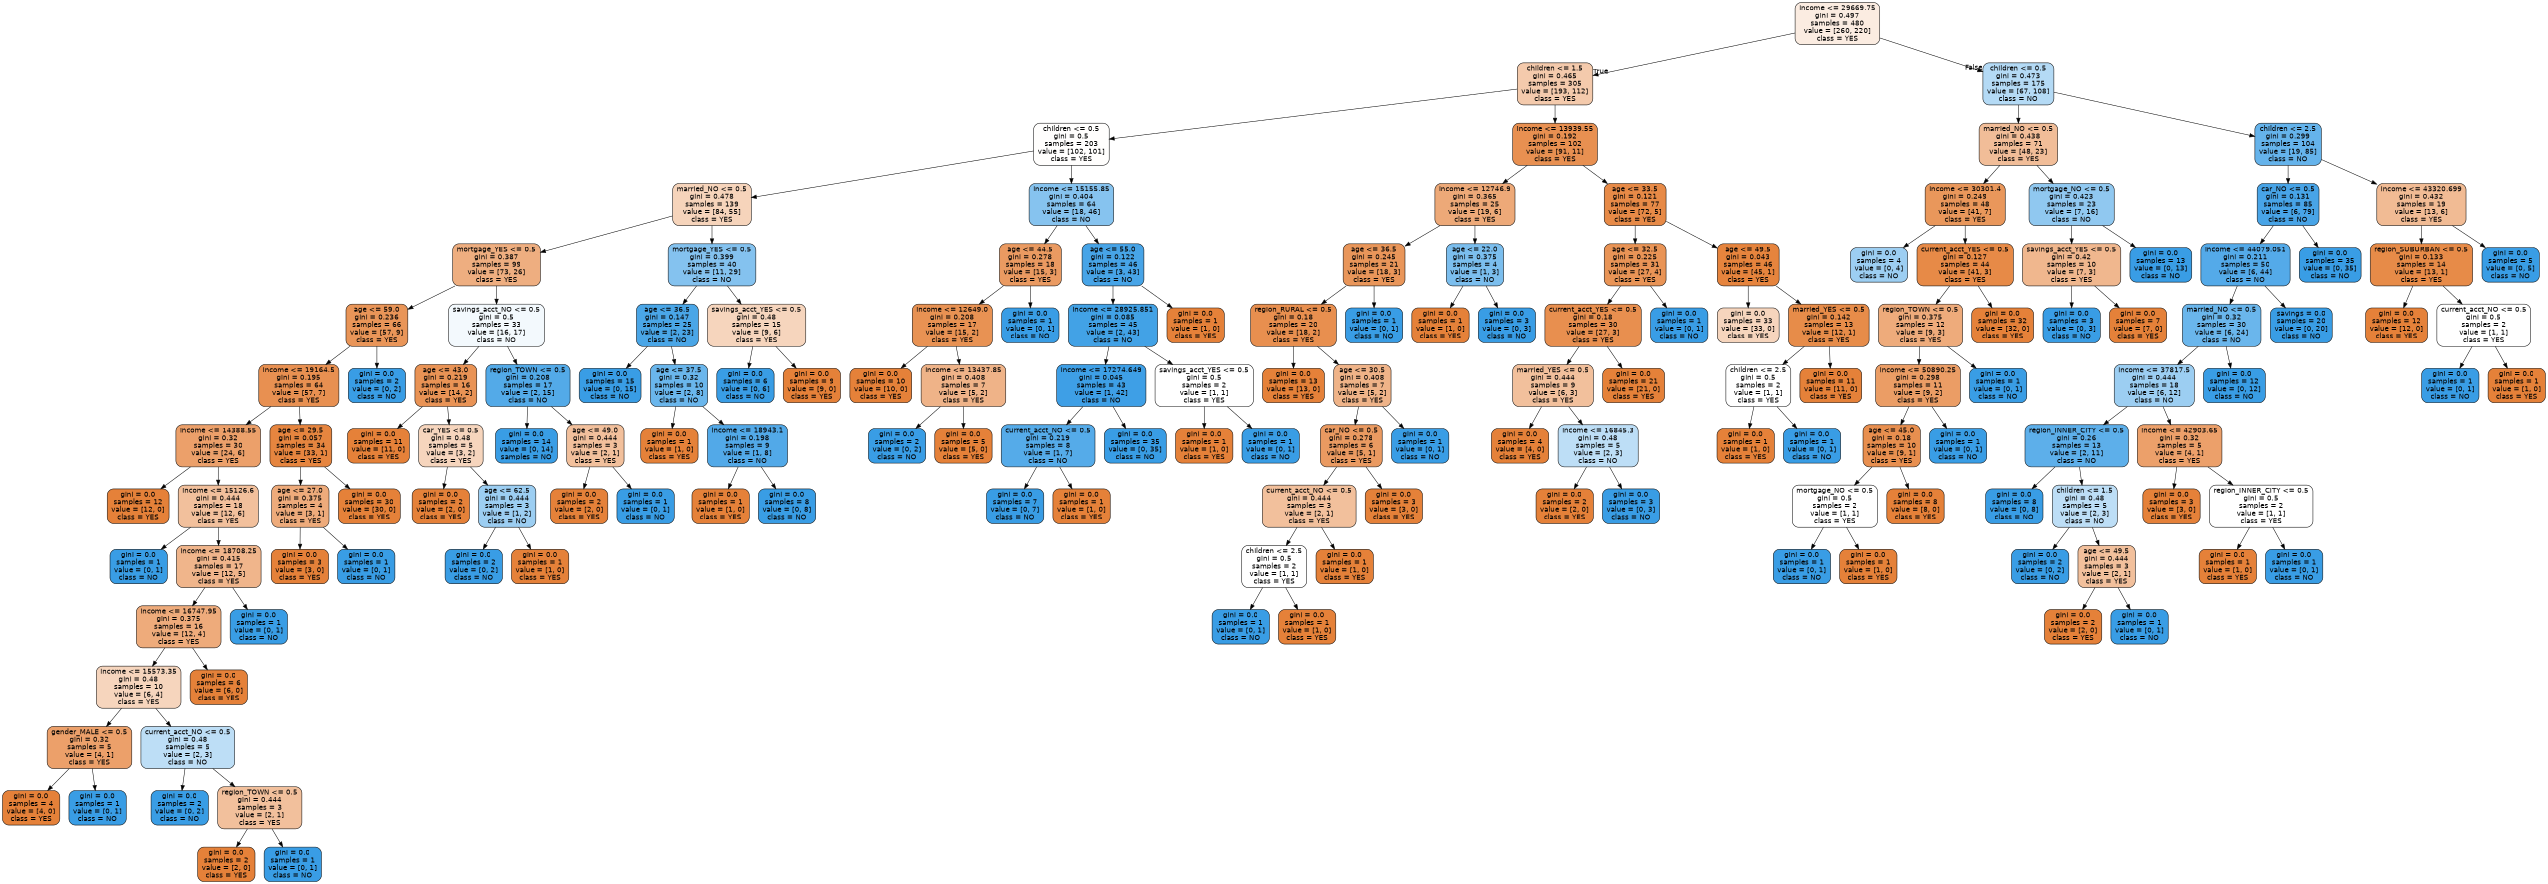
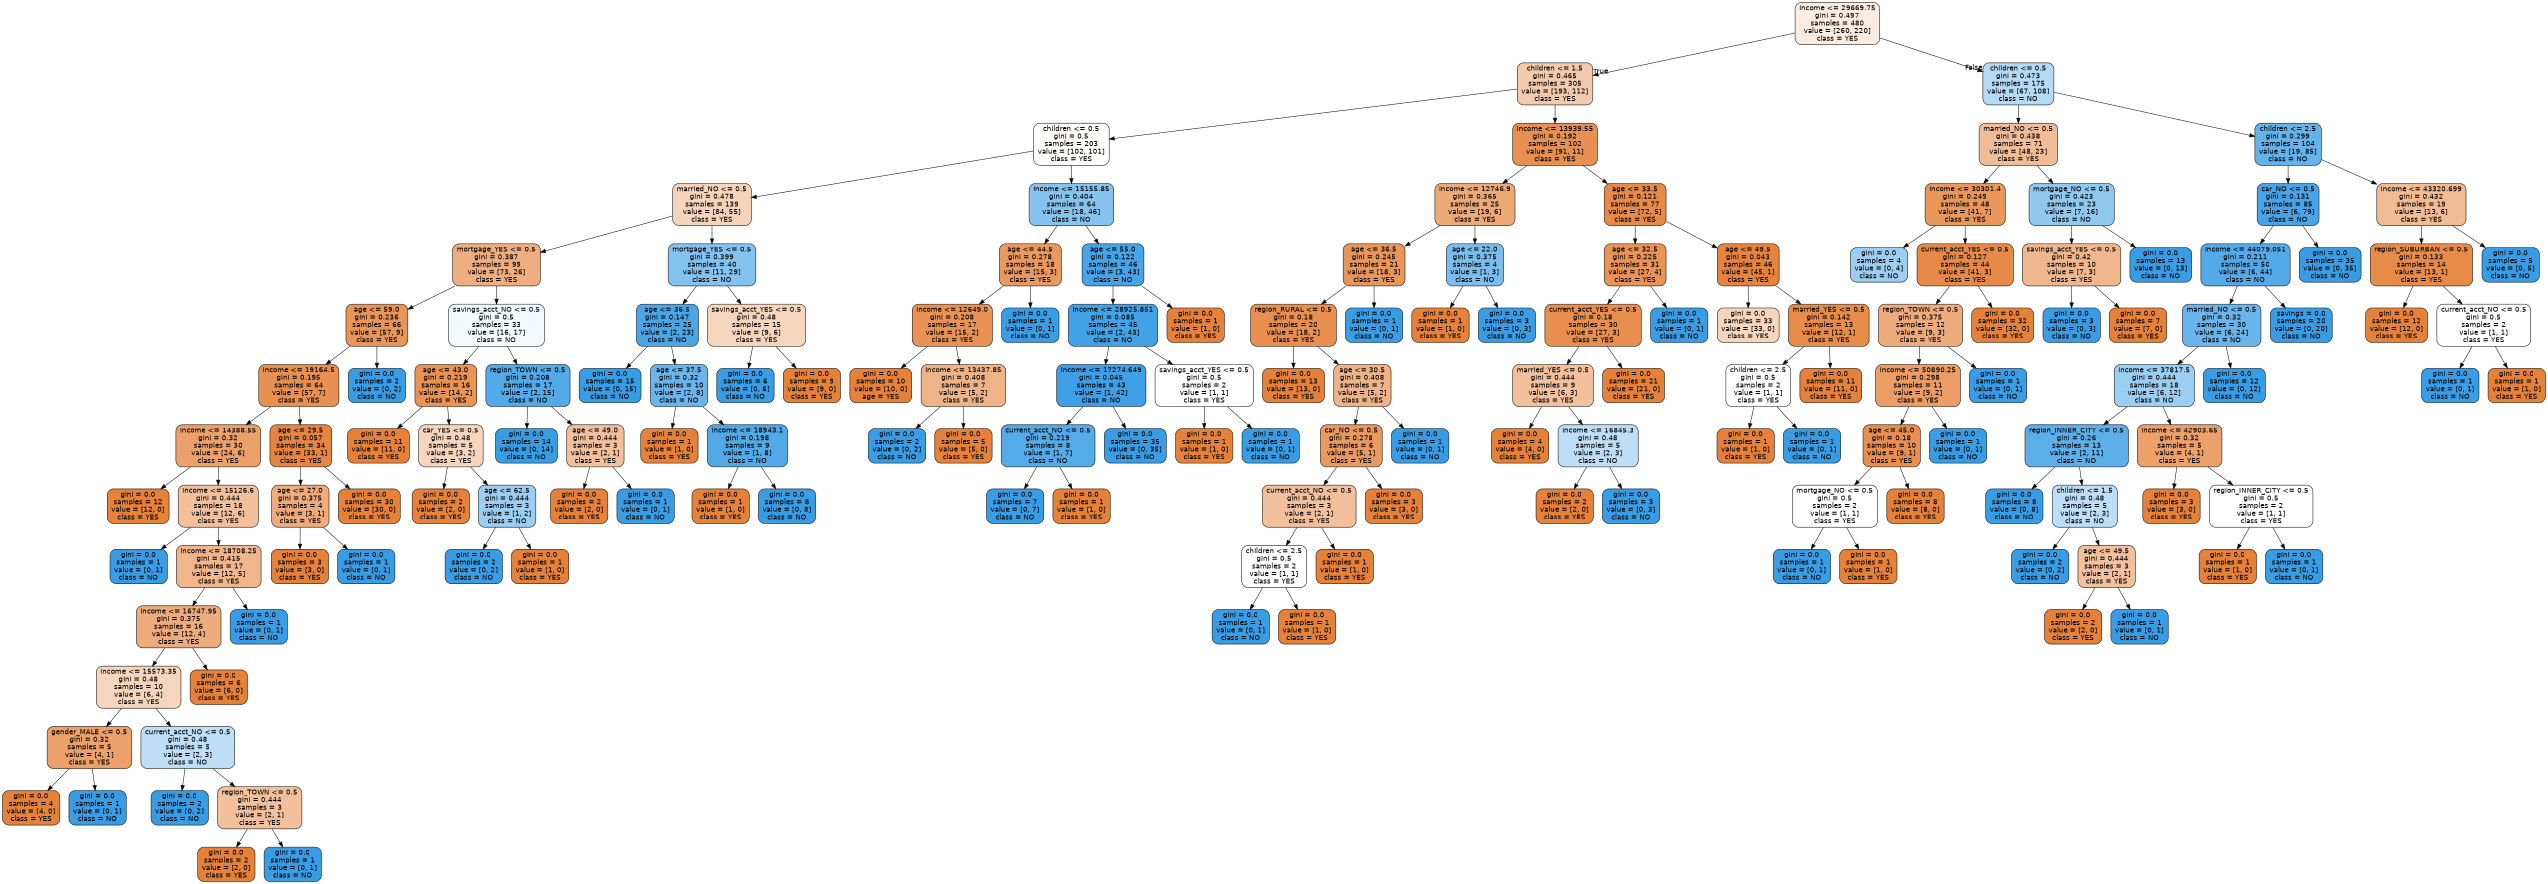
node "gini = 0.0 samples = 10 value = [10, 0] class = YES": label "gini = 0.0 samples = 10 value = [10, 0] class = YES" -> "gini = 0.0 samples = 10 value = [10, 0] age = YES"
node "gini = 0.0 samples = 14 value = [0, 14] samples = NO": label "gini = 0.0 samples = 14 value = [0, 14] samples = NO" -> "gini = 0.0 samples = 14 value = [0, 14] class = NO"
